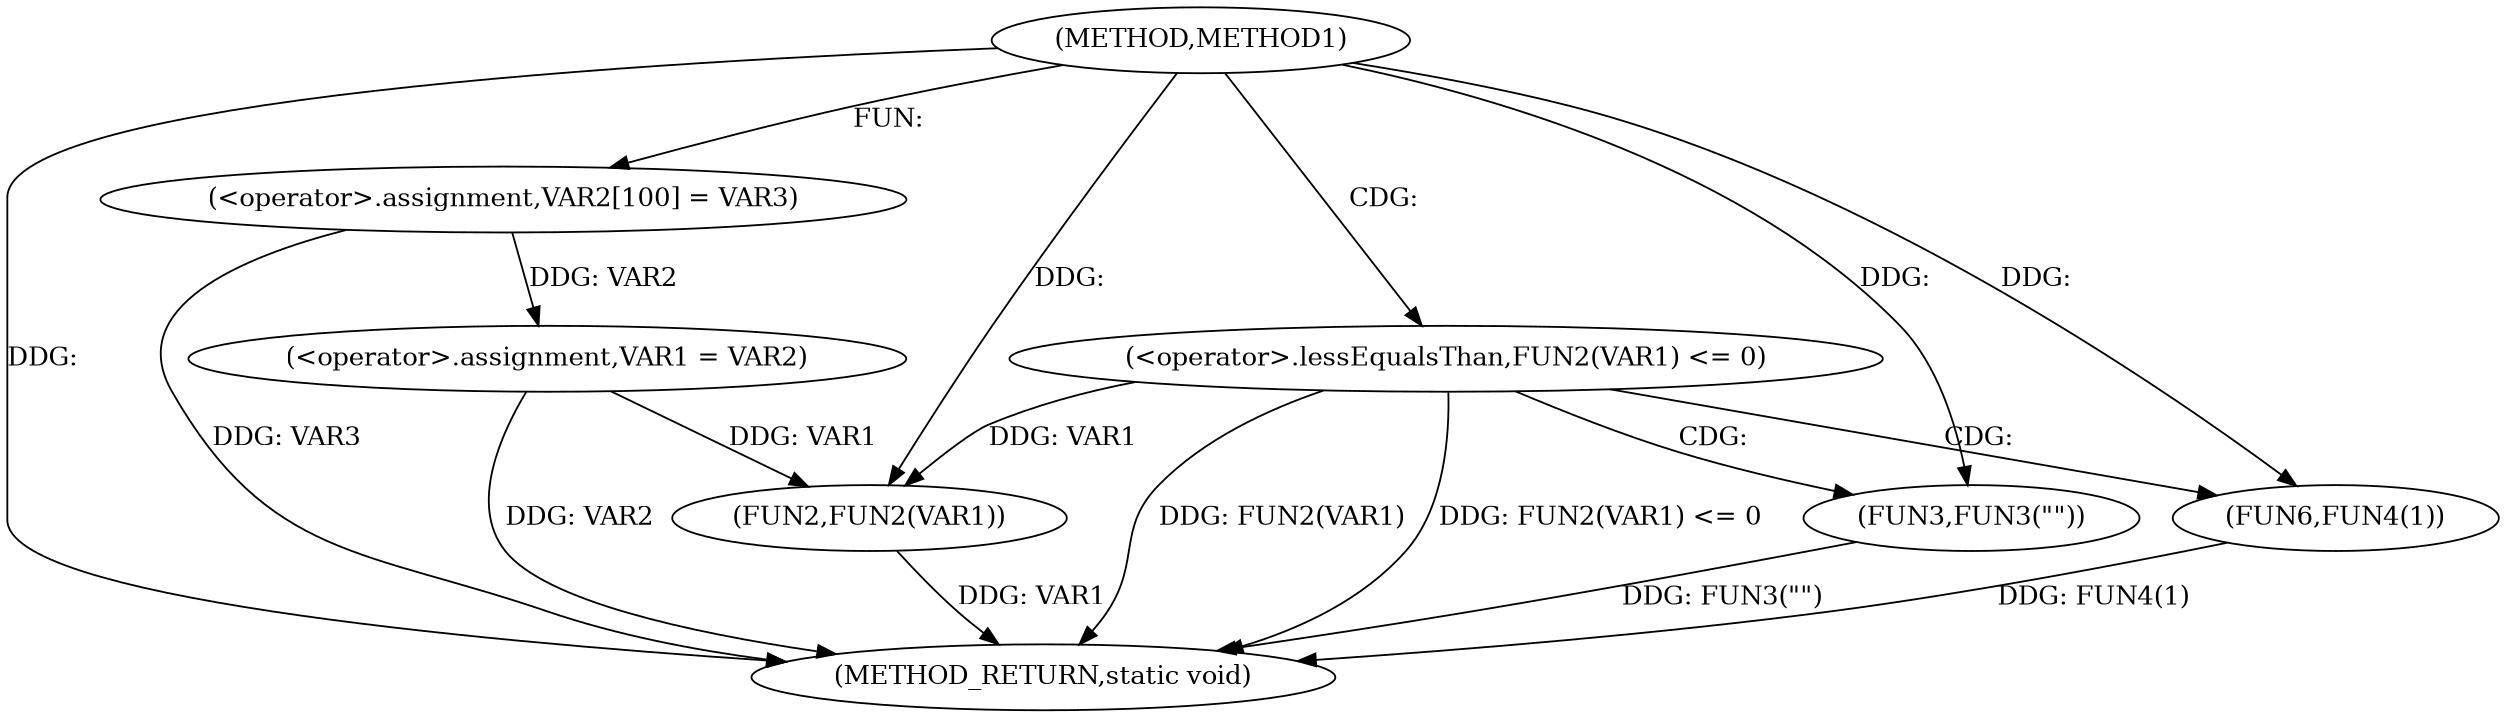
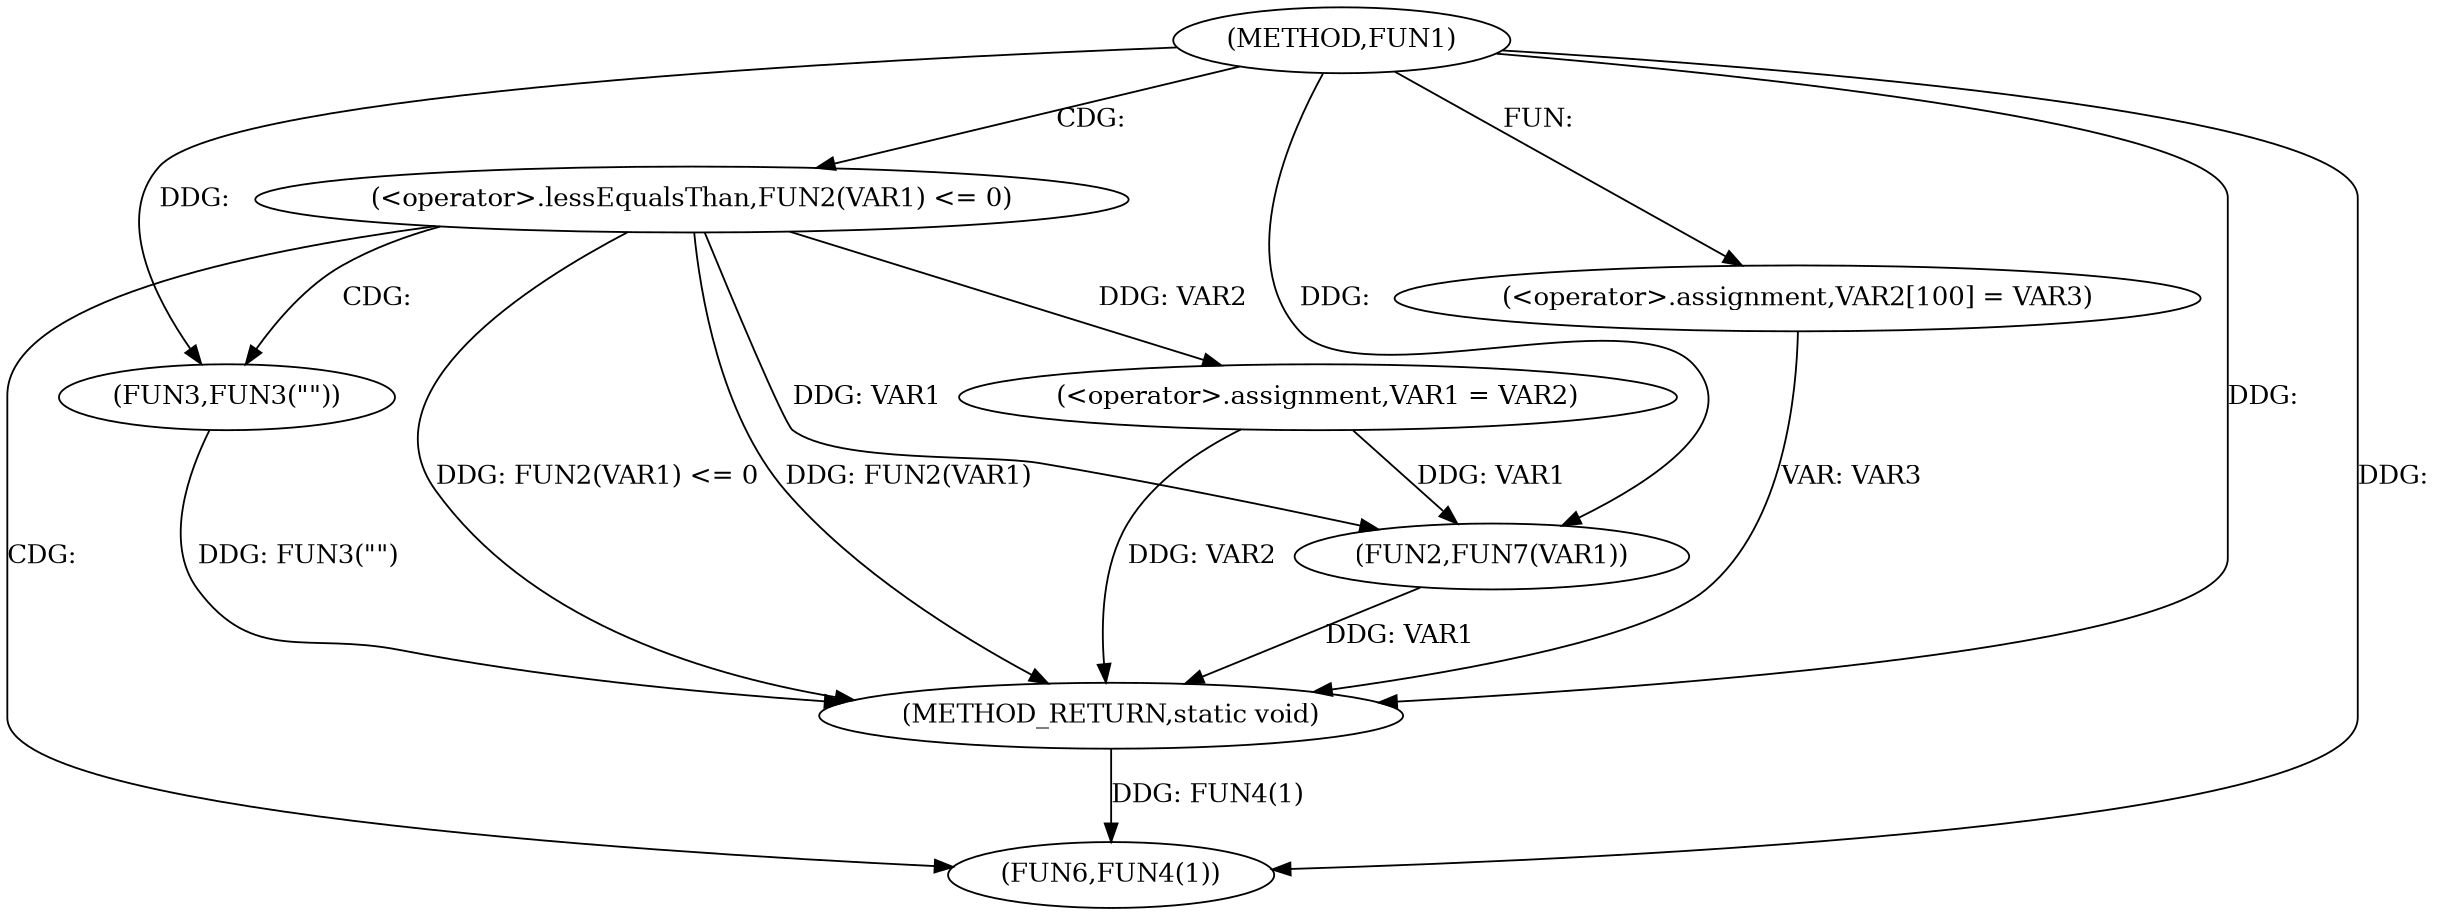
node "(METHOD,METHOD1)": label "(METHOD,METHOD1)" -> "(METHOD,FUN1)"
edge "(<operator>.assignment,VAR2[100] = VAR3)" -> "(<operator>.assignment,VAR1 = VAR2)": now "(<operator>.lessEqualsThan,FUN2(VAR1) <= 0)" -> "(<operator>.assignment,VAR1 = VAR2)"
edge "(<operator>.assignment,VAR2[100] = VAR3)" -> "(METHOD_RETURN,static void)": label "DDG: VAR3" -> "VAR: VAR3"
node "(FUN2,FUN2(VAR1))": label "(FUN2,FUN2(VAR1))" -> "(FUN2,FUN7(VAR1))"
edge "(FUN6,FUN4(1))" -> "(METHOD_RETURN,static void)": reversed
